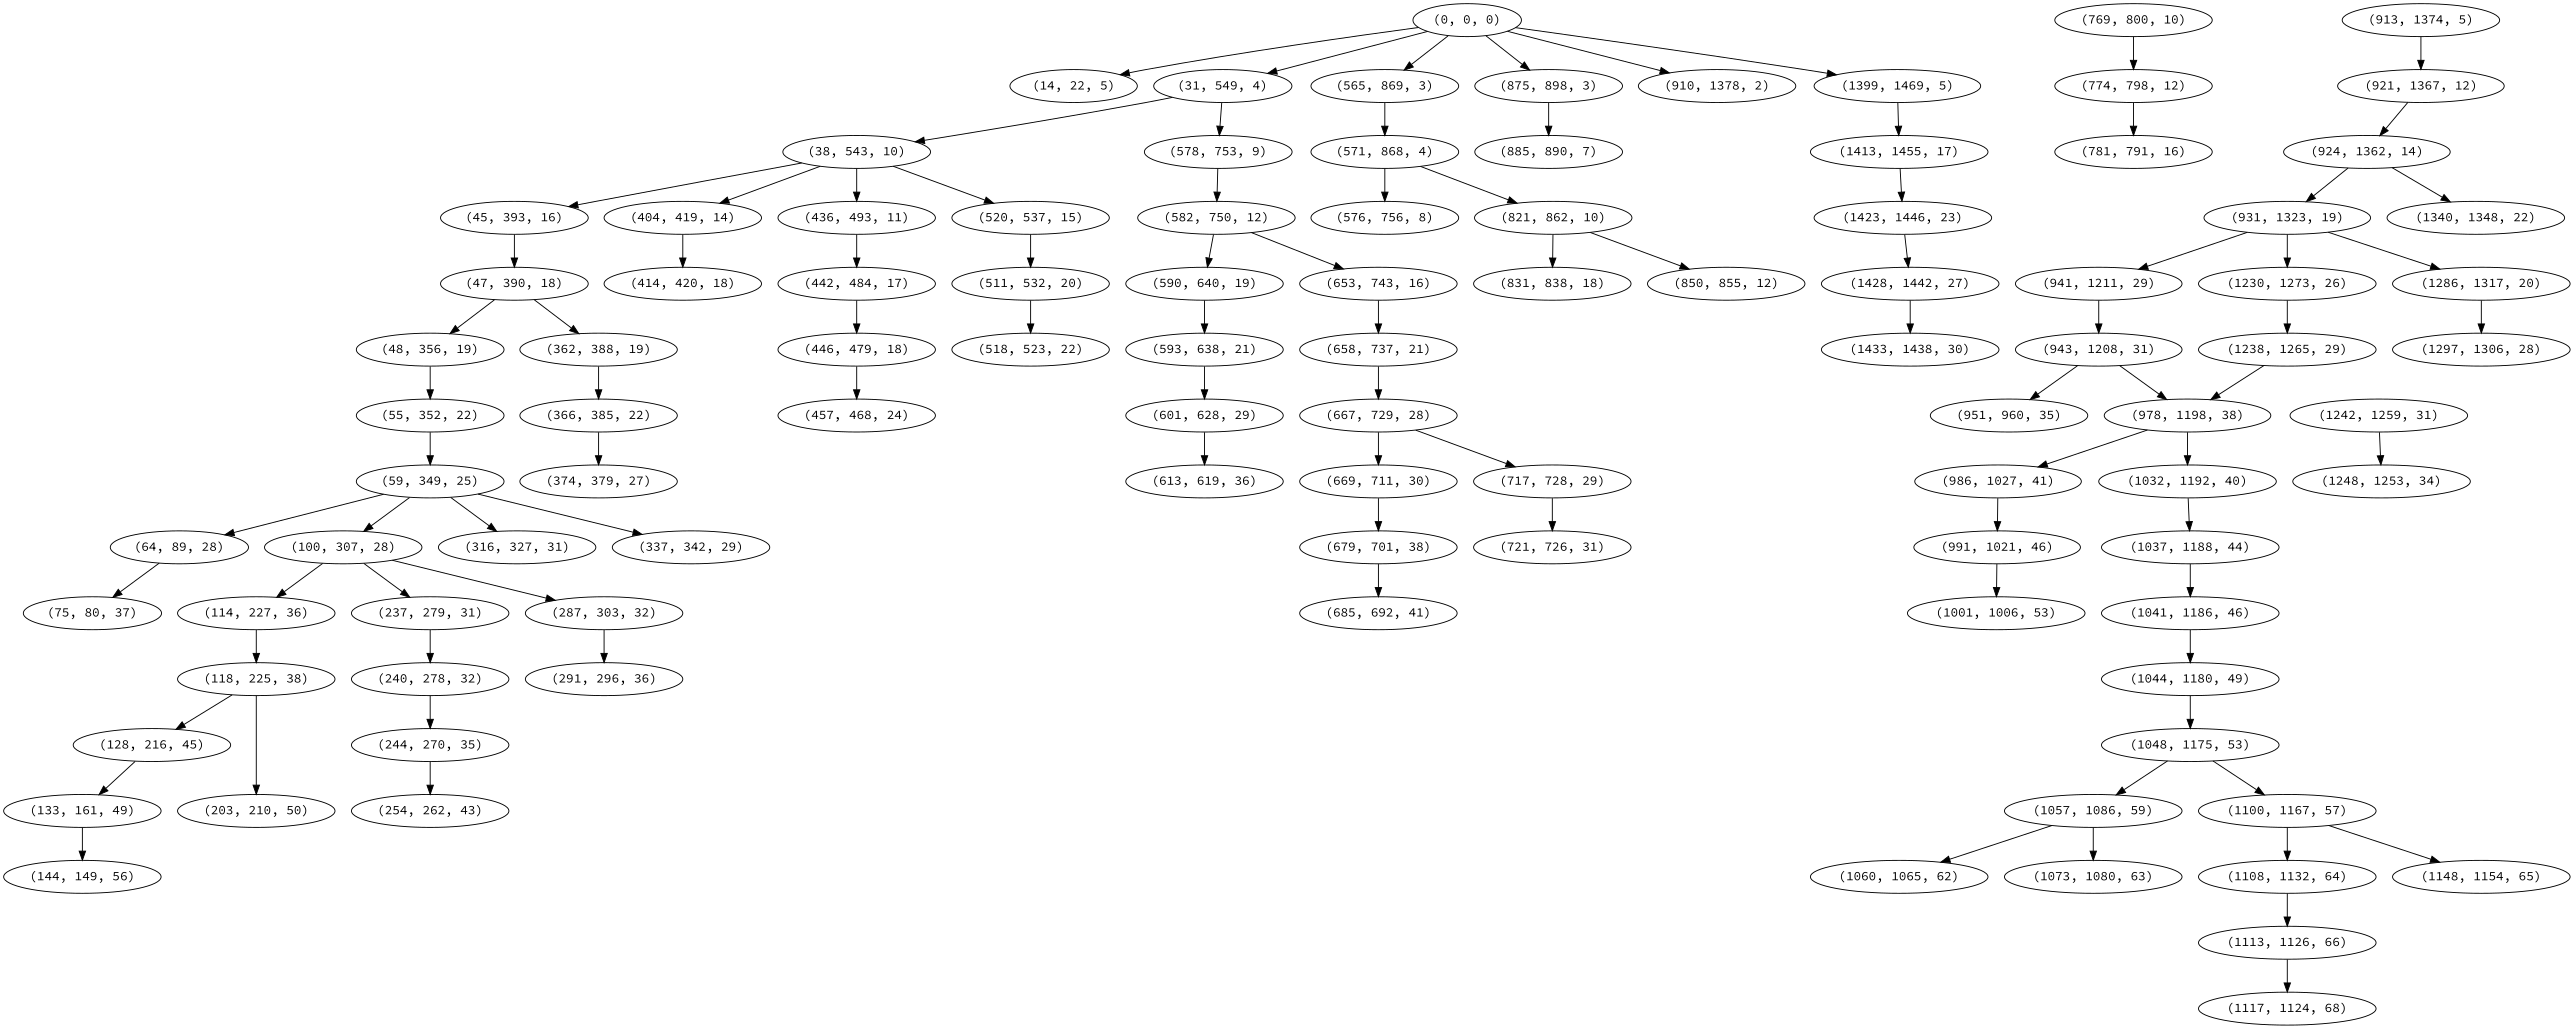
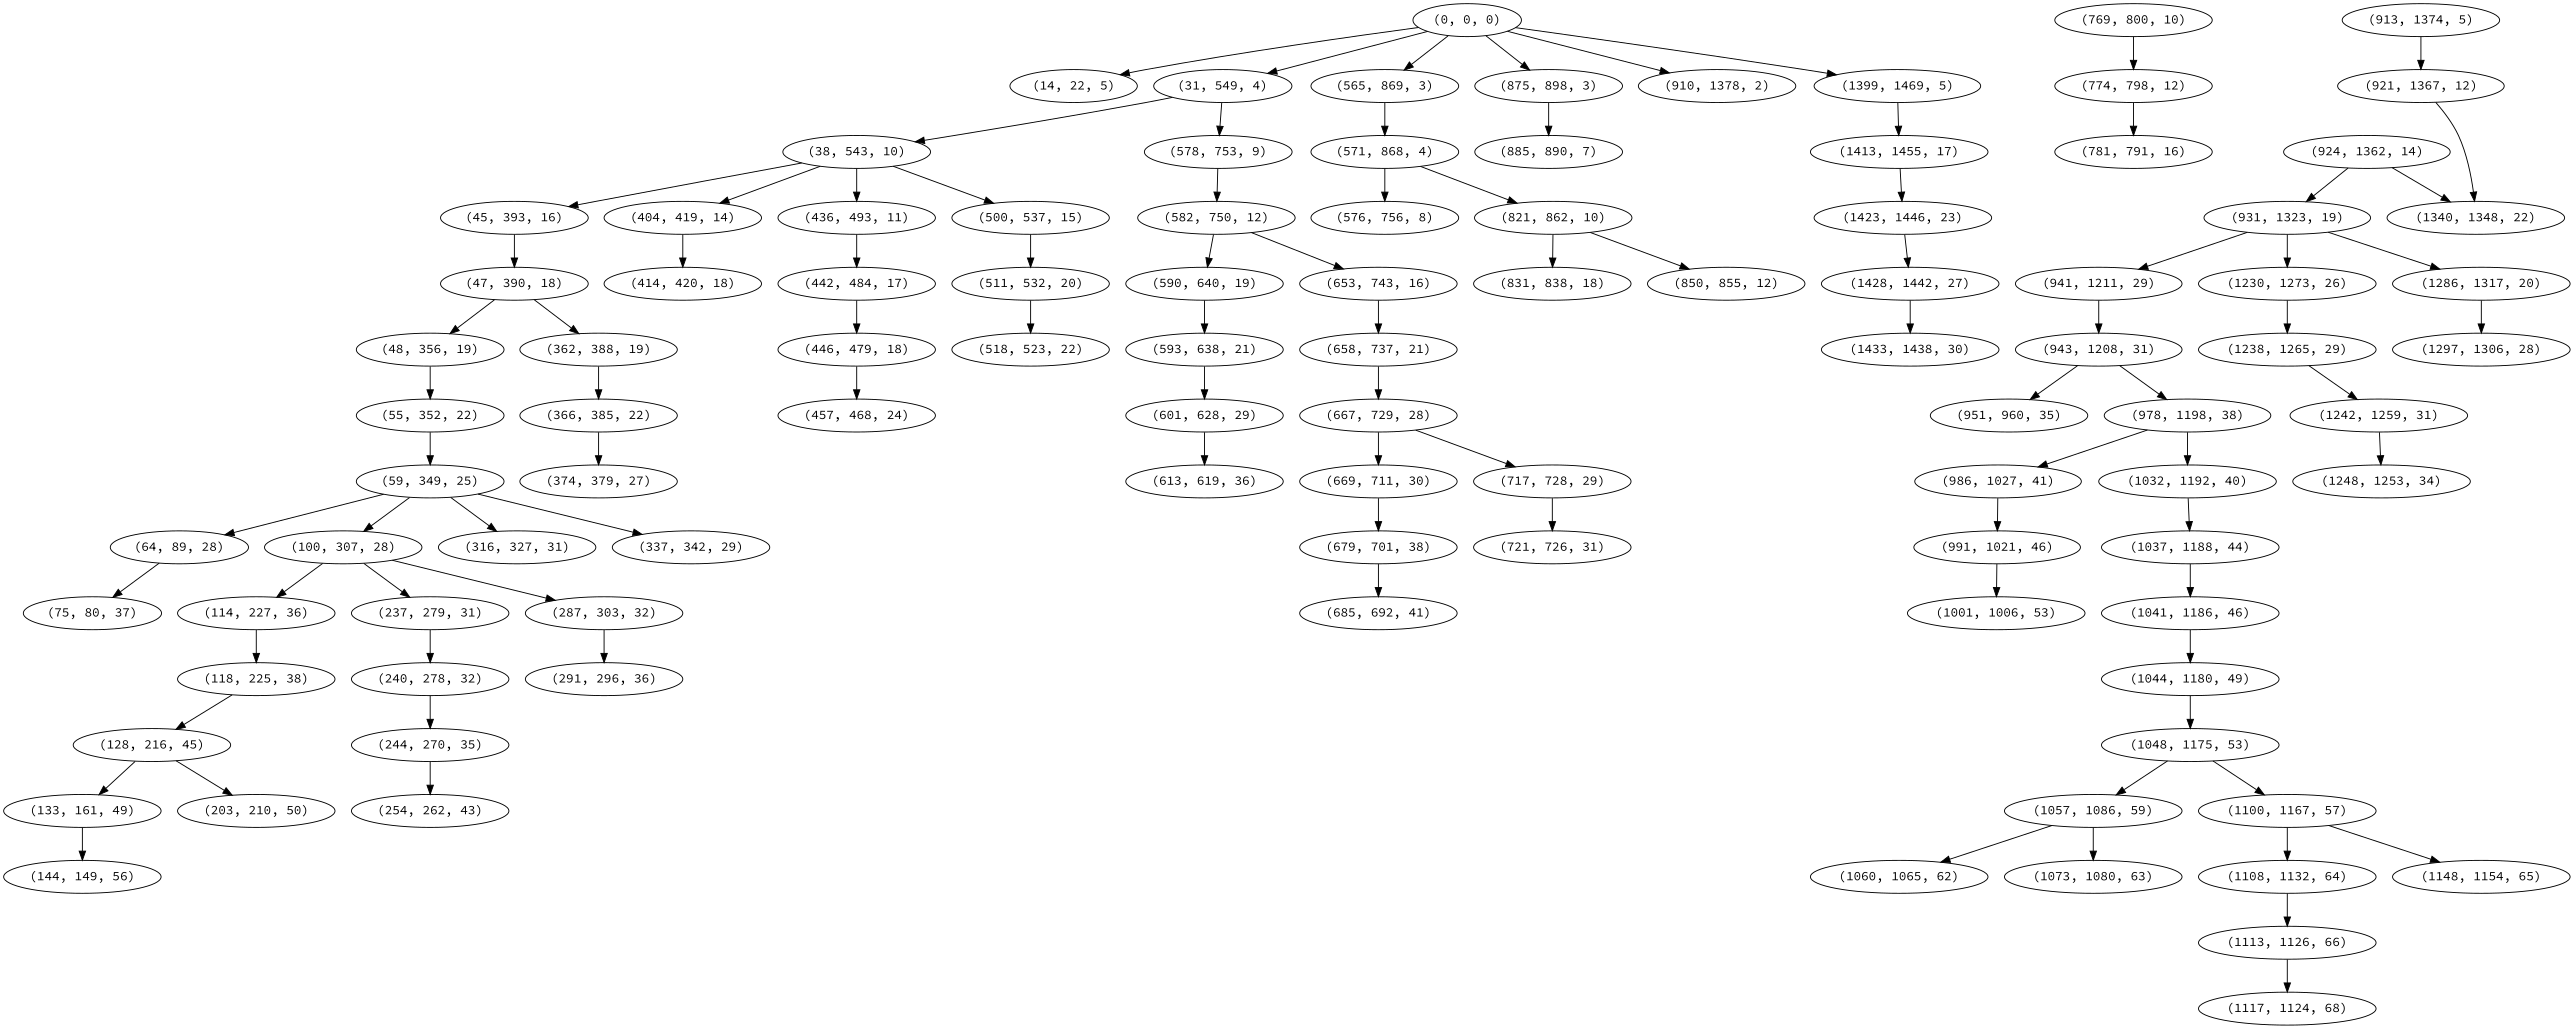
edge "(921, 1367, 12)" -> "(924, 1362, 14)": now "(921, 1367, 12)" -> "(1340, 1348, 22)"
node "(520, 537, 15)": label "(520, 537, 15)" -> "(500, 537, 15)"
edge "(1238, 1265, 29)" -> "(978, 1198, 38)": now "(1238, 1265, 29)" -> "(1242, 1259, 31)"
edge "(118, 225, 38)" -> "(203, 210, 50)": now "(128, 216, 45)" -> "(203, 210, 50)"
